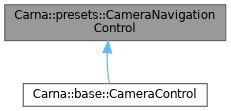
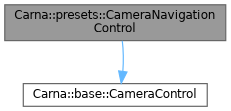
edge "Carna::base::CameraControl" -> "Carna::presets::CameraNavigation Control": reversed
